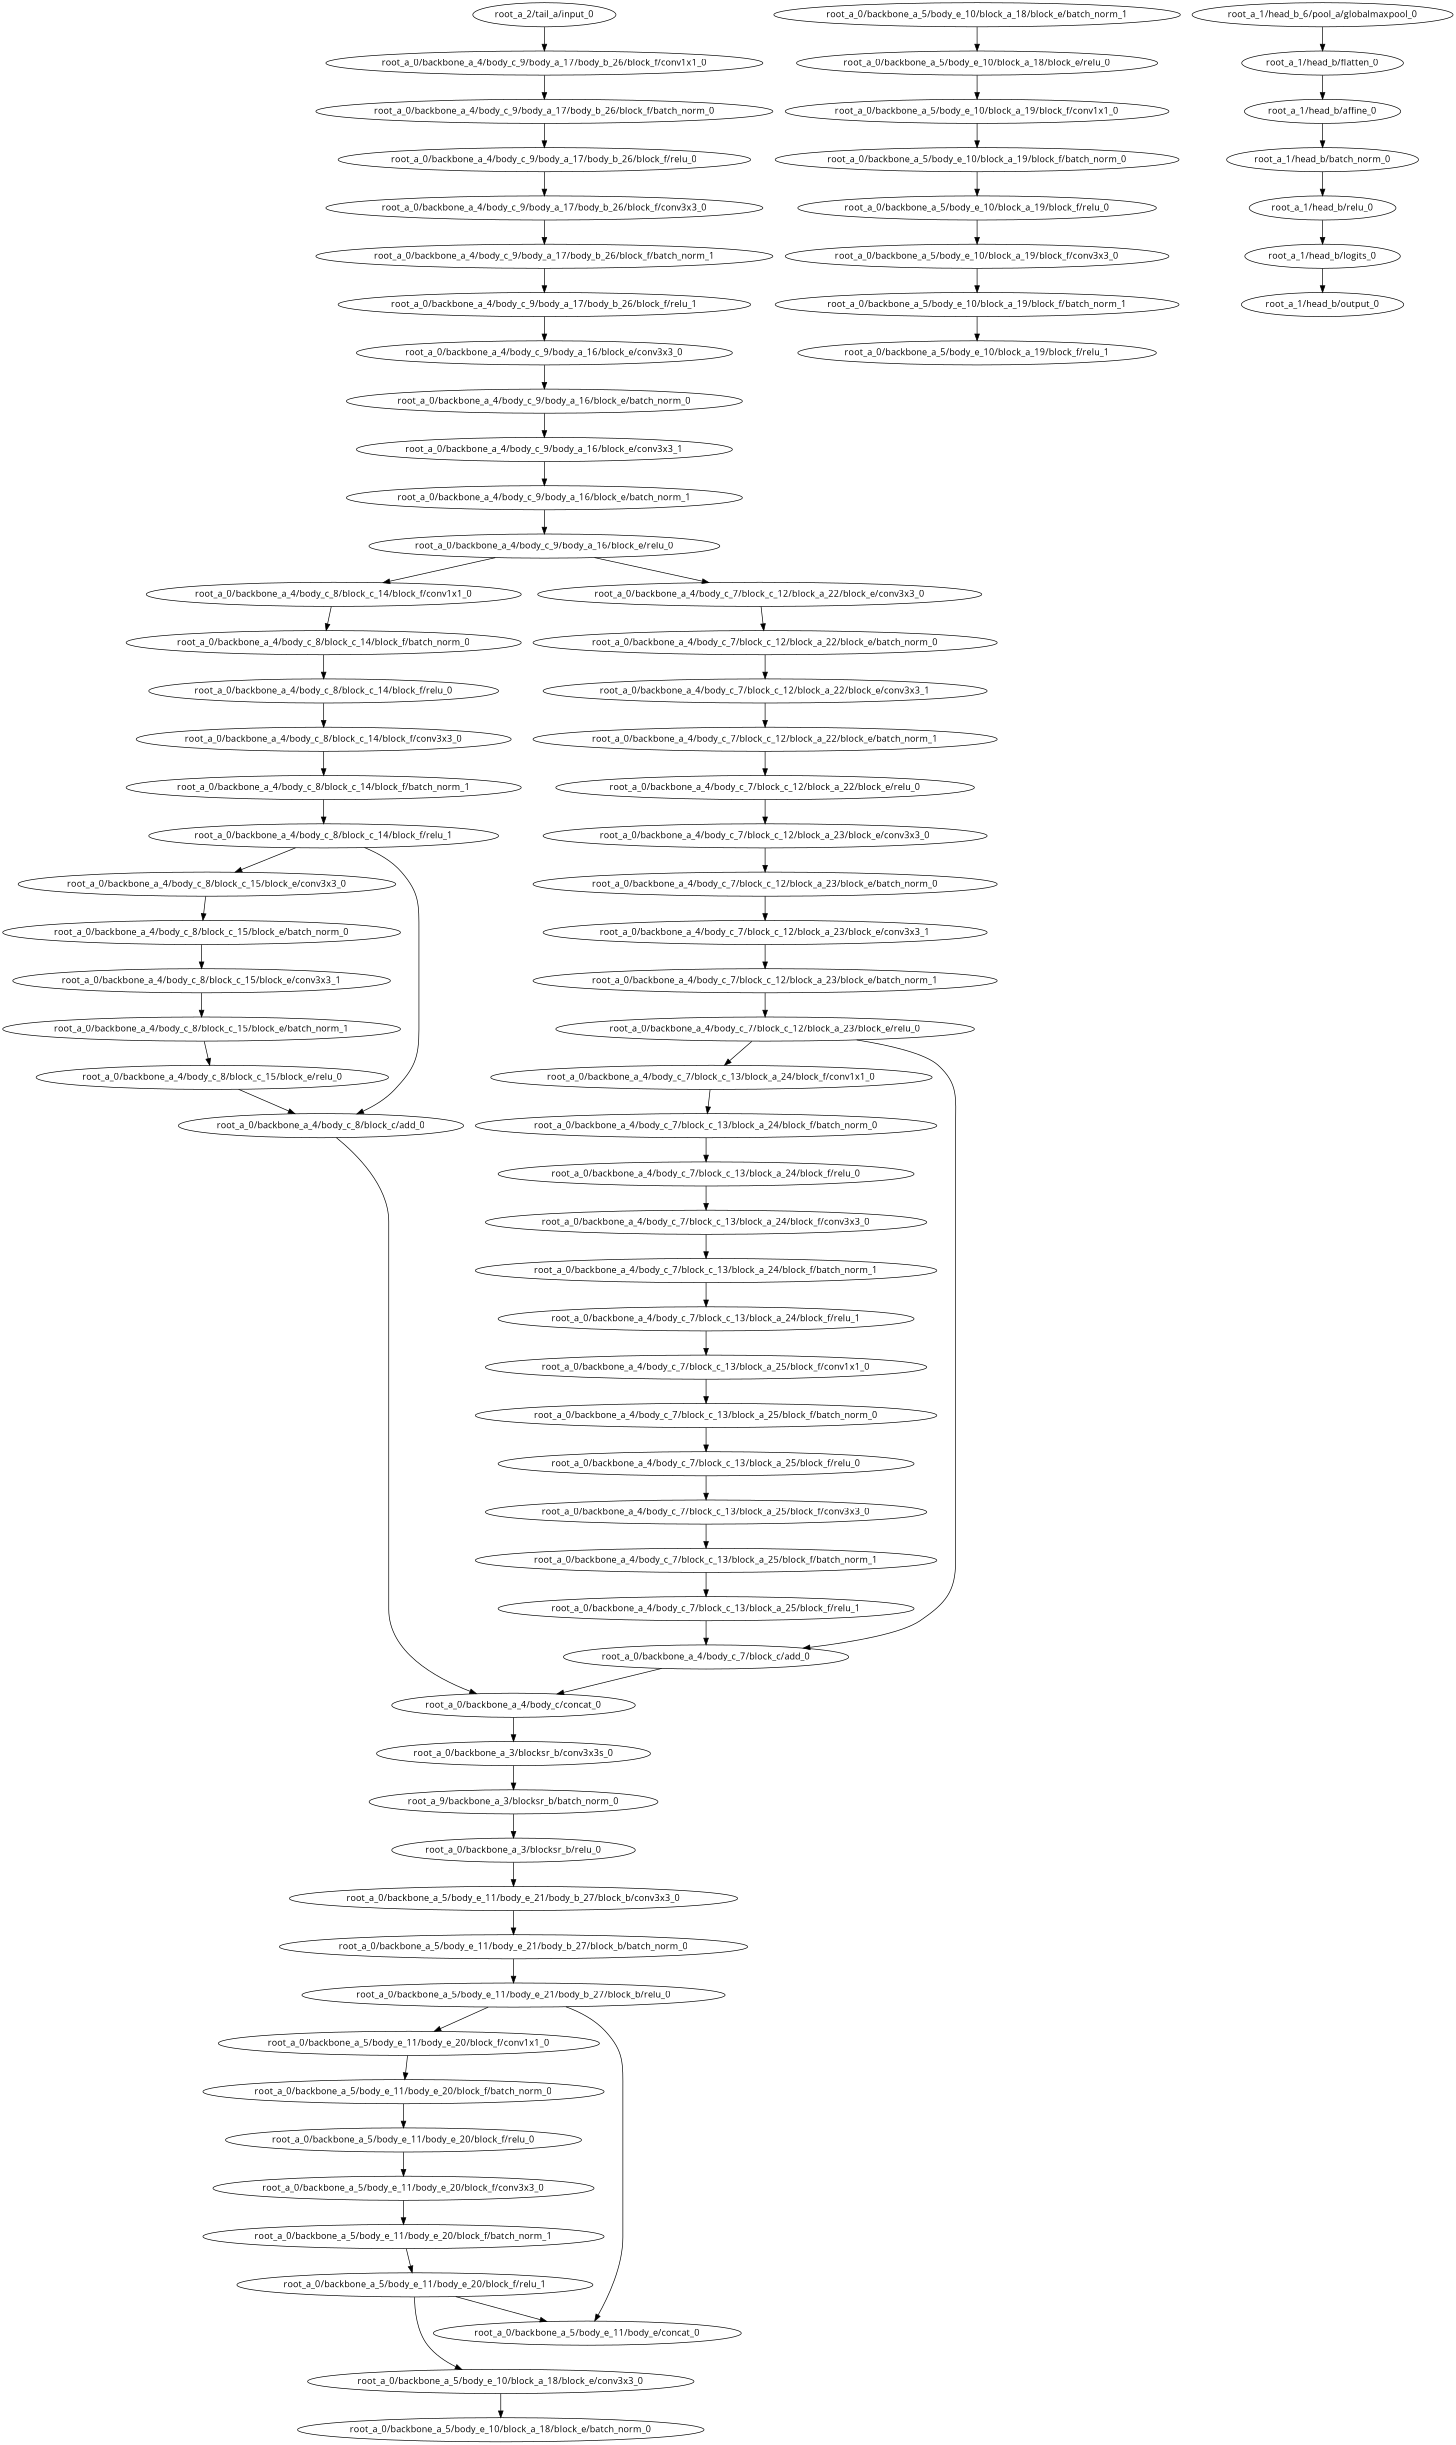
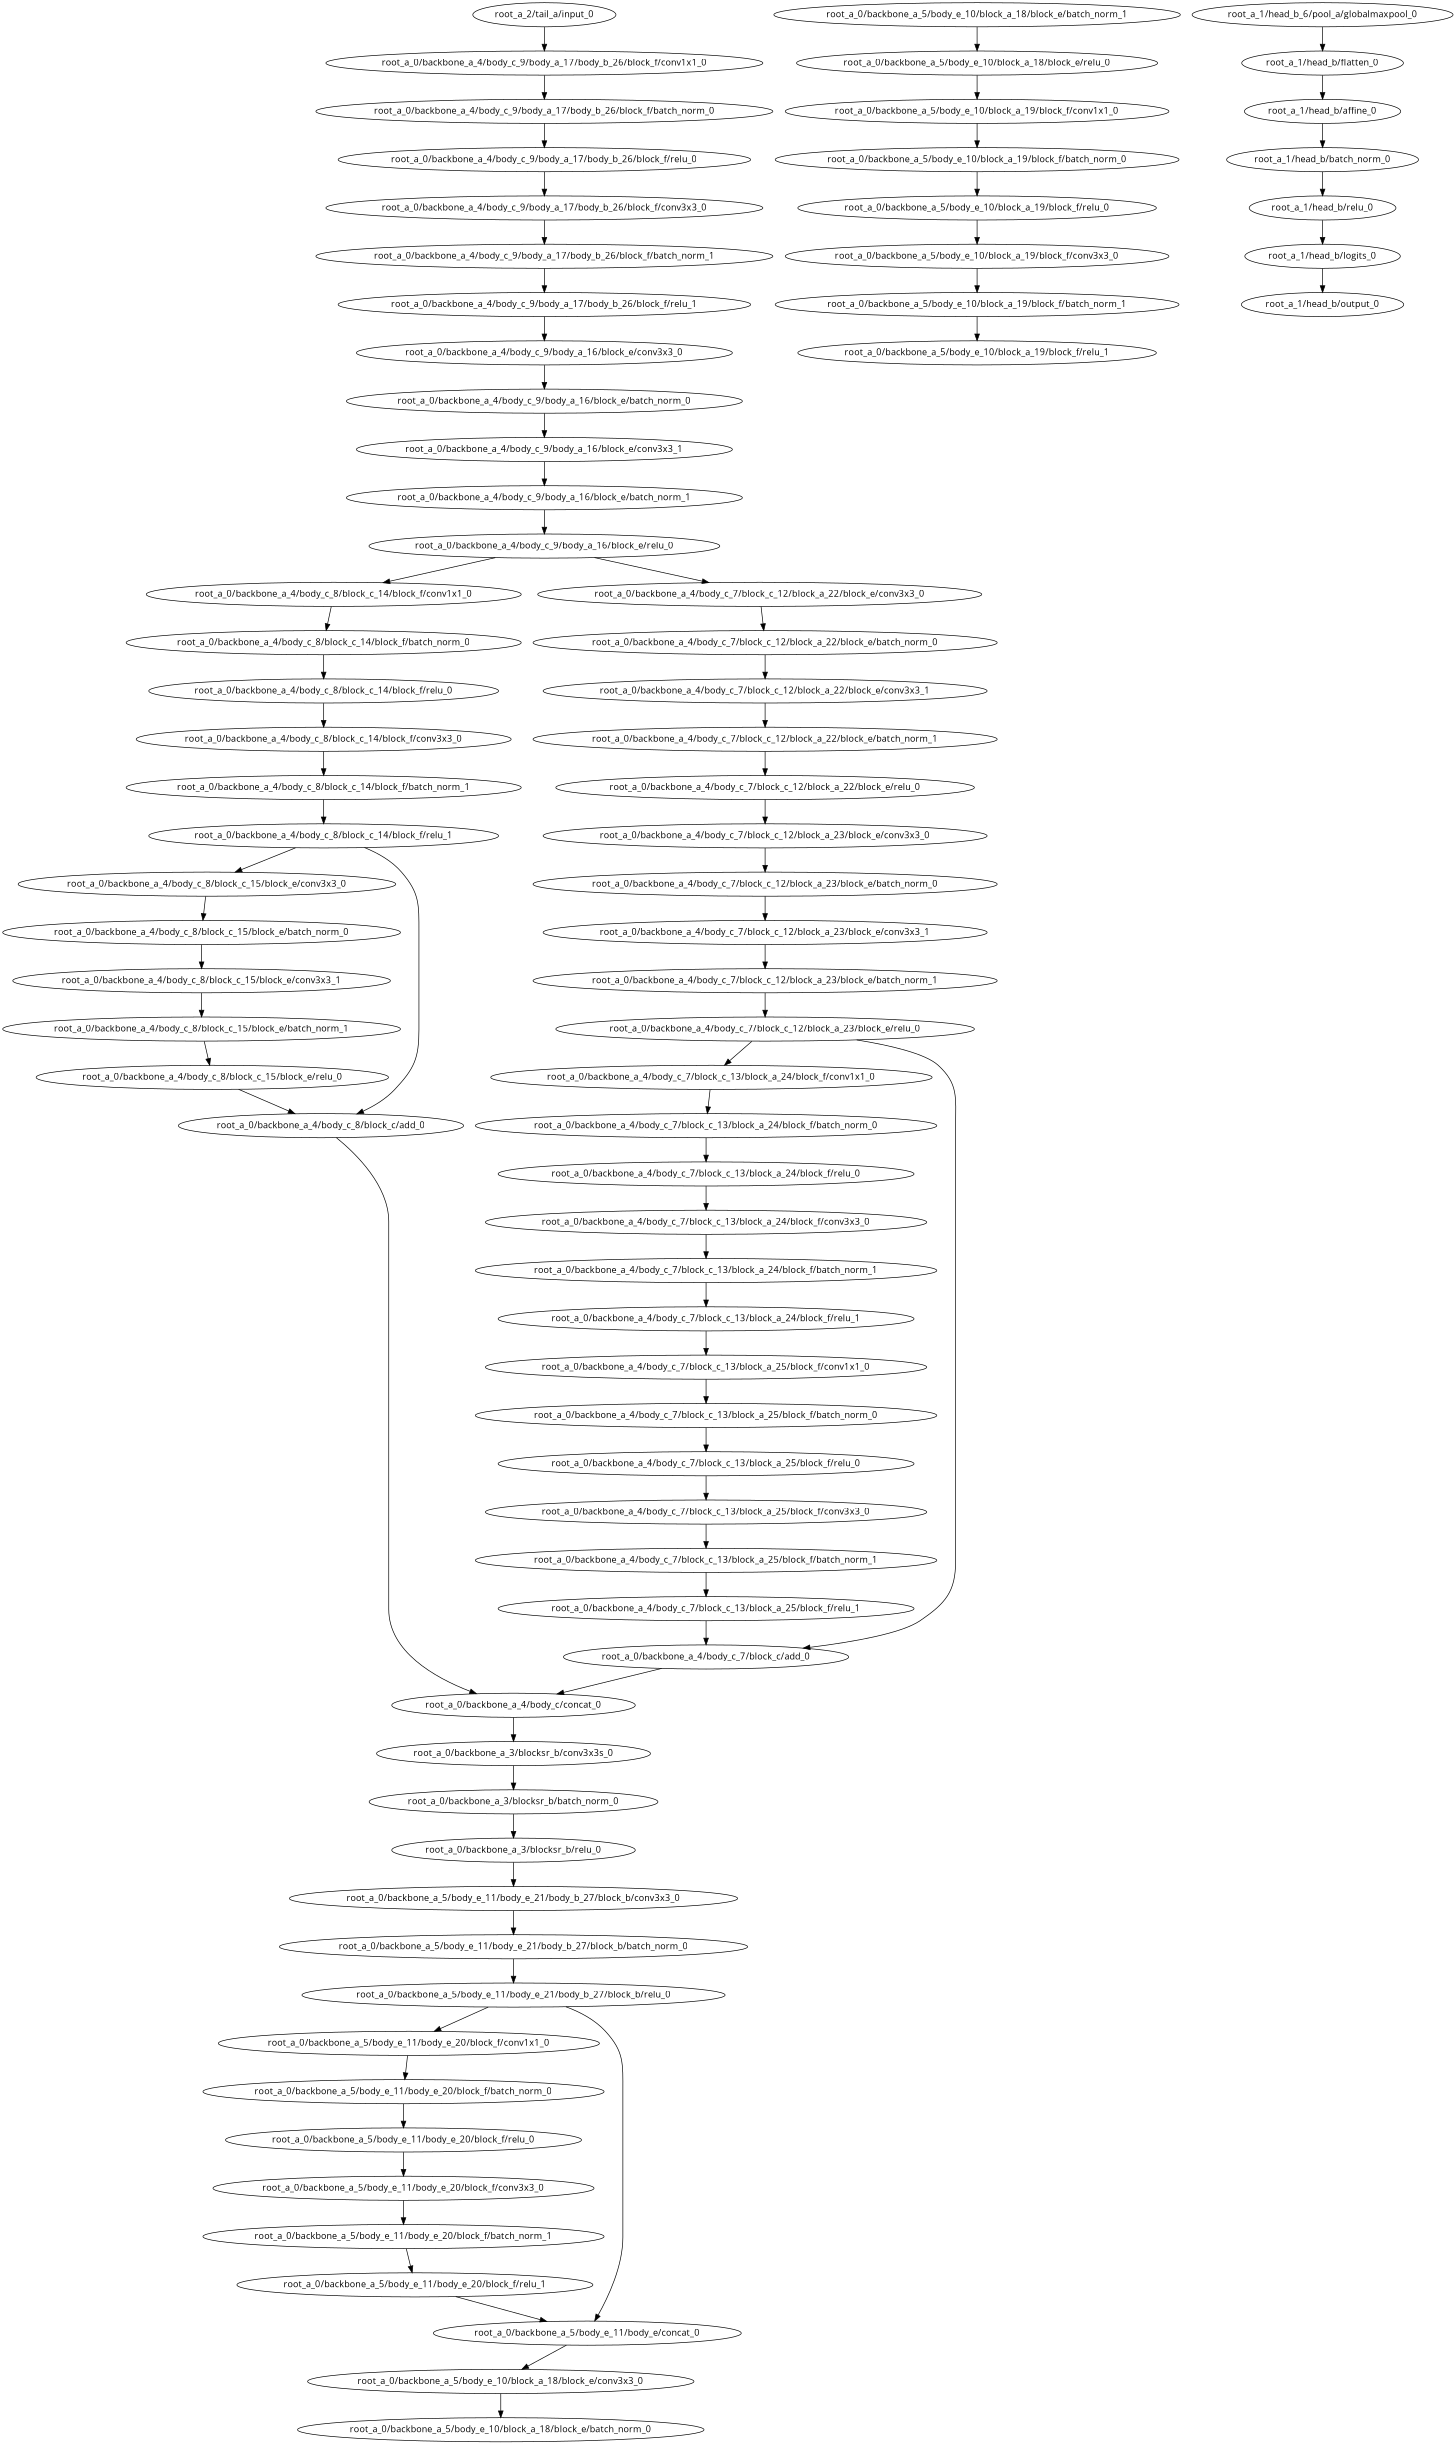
node "root_a_9/backbone_a_3/blocksr_b/batch_norm_0": label "root_a_9/backbone_a_3/blocksr_b/batch_norm_0" -> "root_a_0/backbone_a_3/blocksr_b/batch_norm_0"
edge "root_a_0/backbone_a_5/body_e_11/body_e_20/block_f/relu_1" -> "root_a_0/backbone_a_5/body_e_10/block_a_18/block_e/conv3x3_0": now "root_a_0/backbone_a_5/body_e_11/body_e/concat_0" -> "root_a_0/backbone_a_5/body_e_10/block_a_18/block_e/conv3x3_0"
